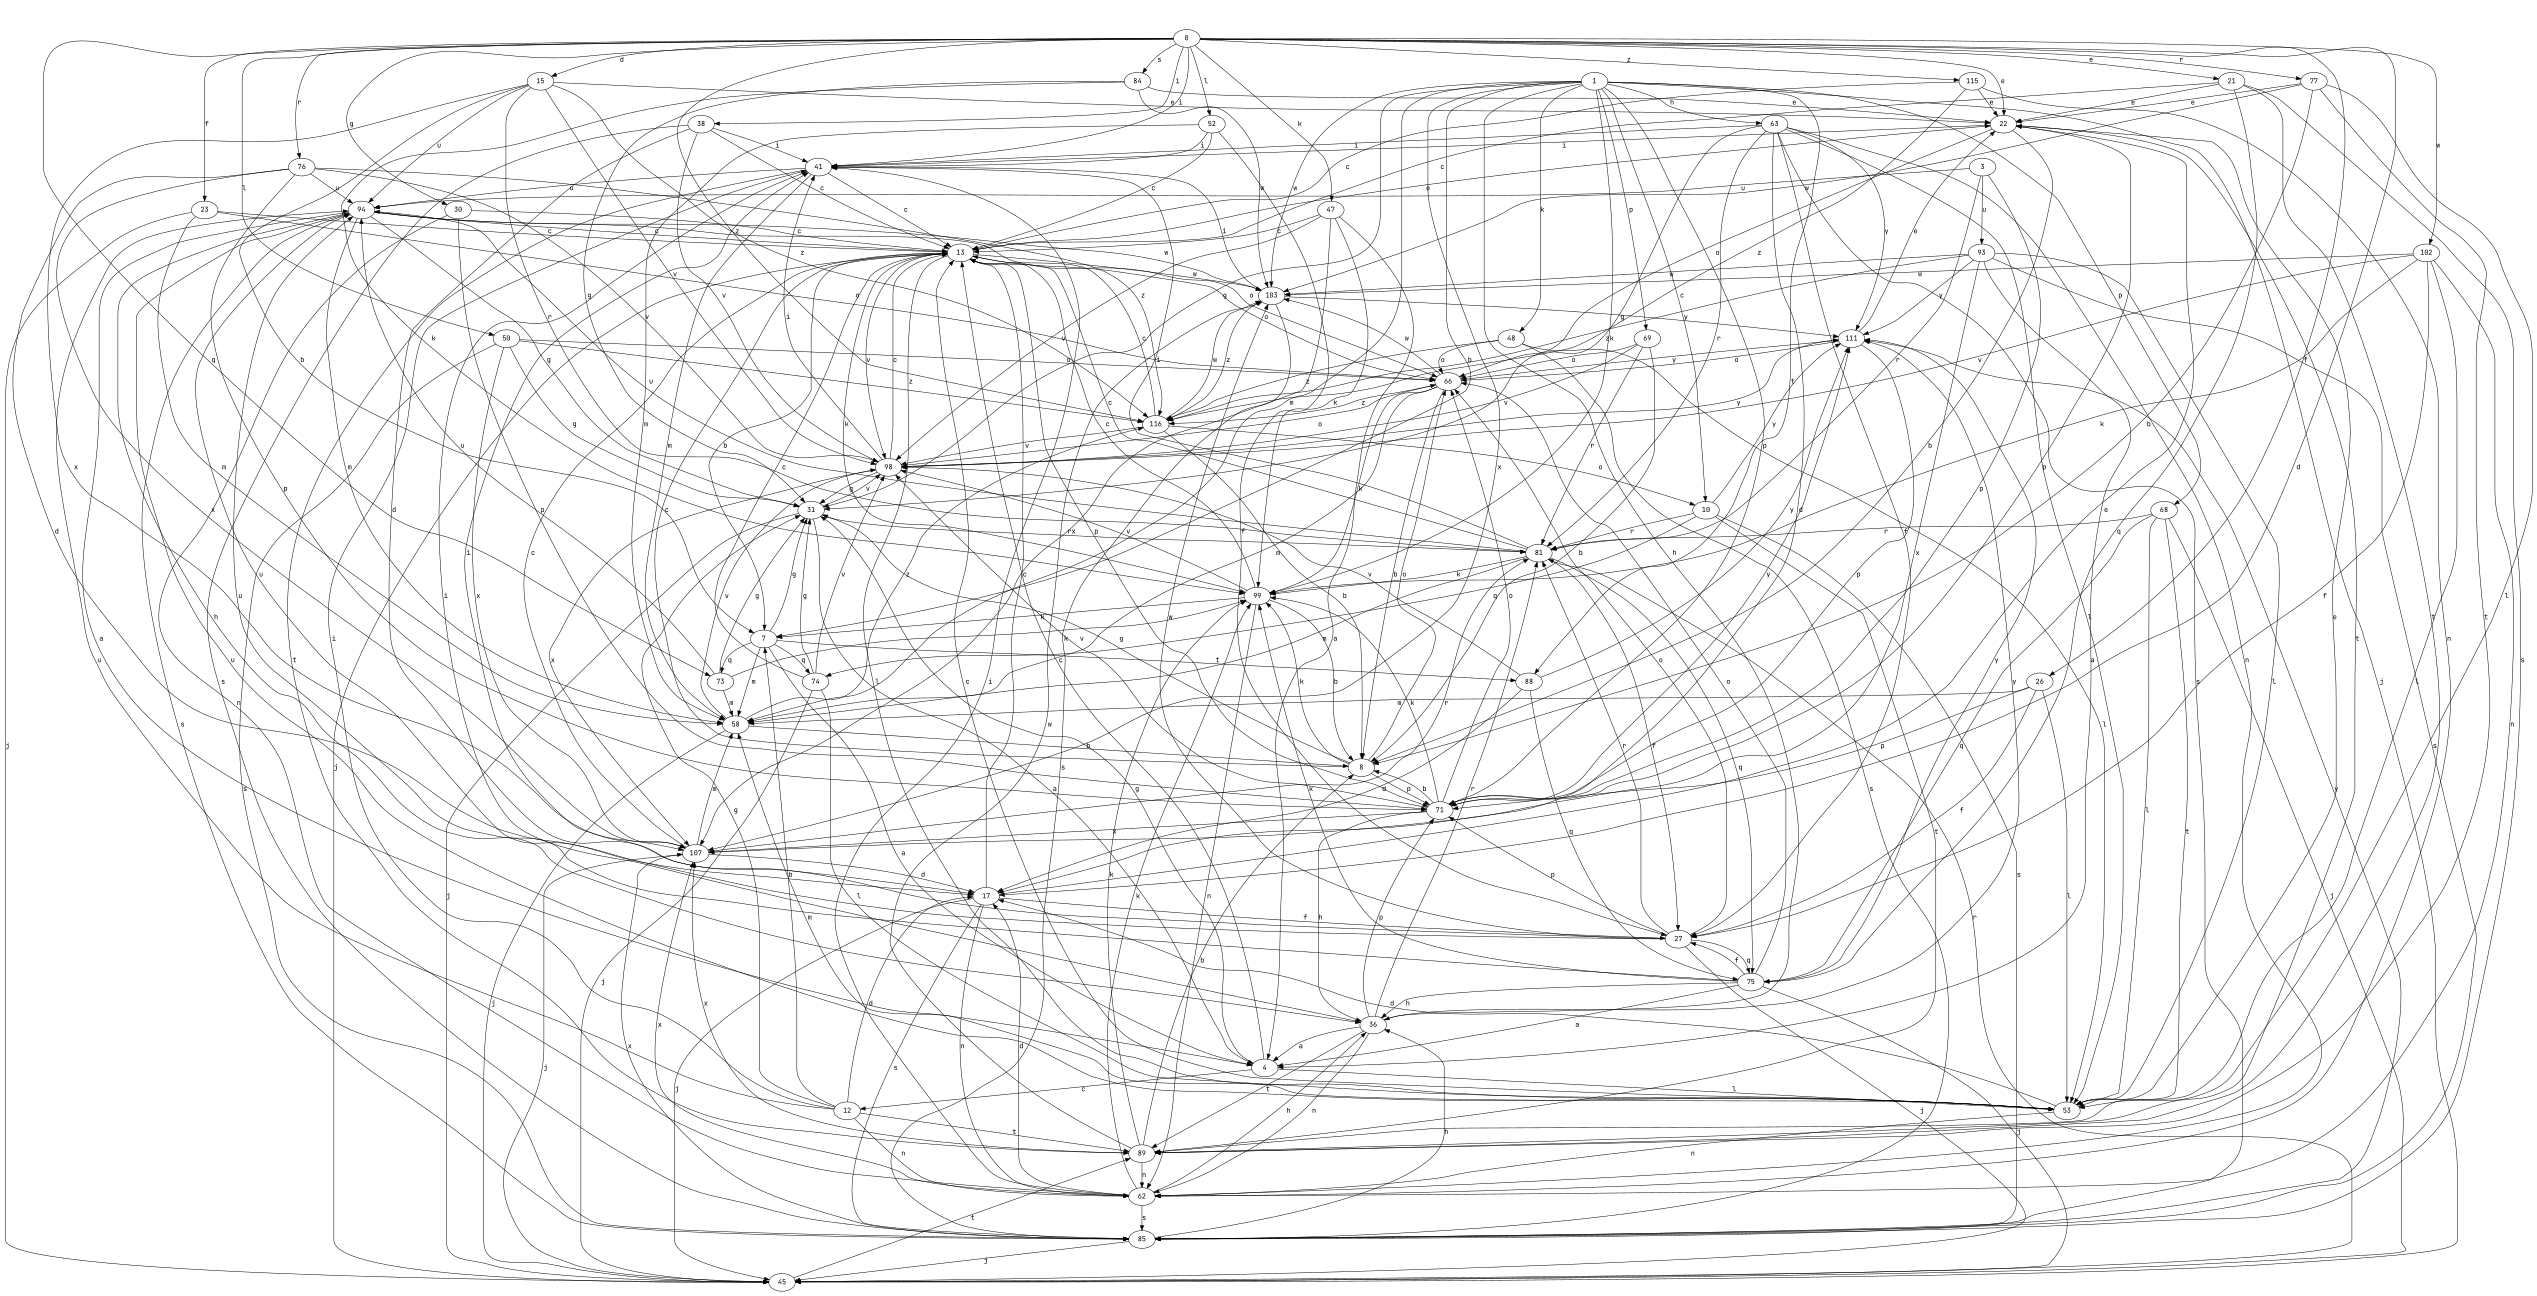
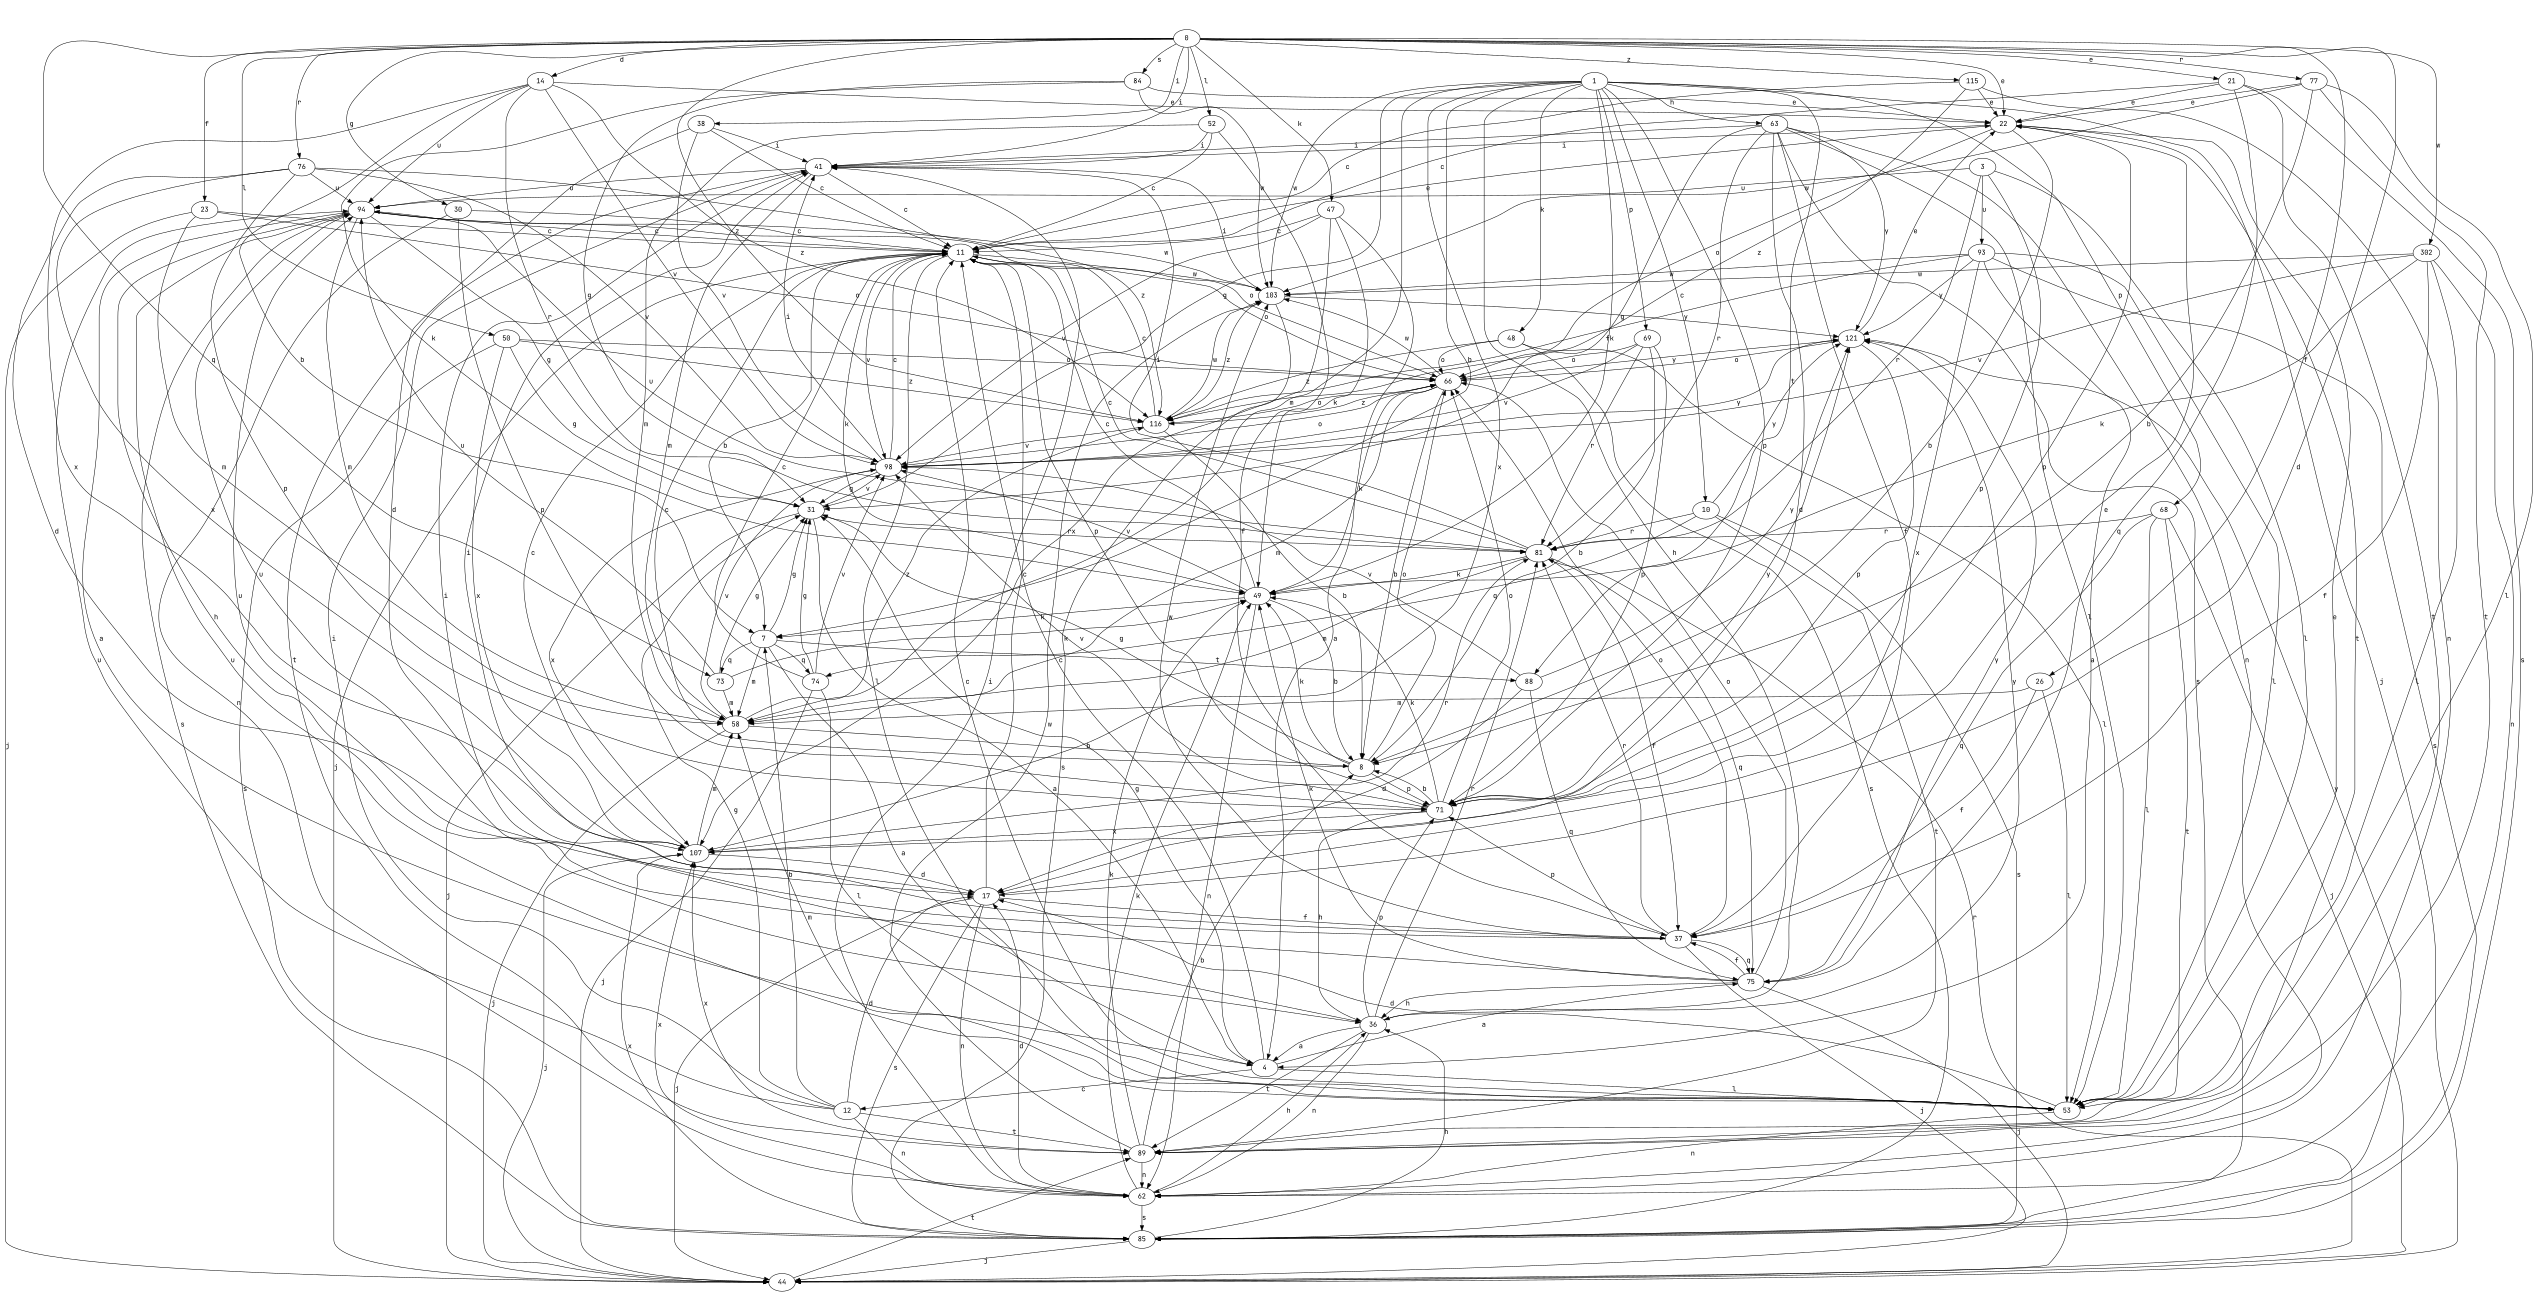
node "15": label "15" -> "14"
node "13": label "13" -> "11"
node "102": label "102" -> "302"
edge "93" -> "116": label "z" -> "f"
node "111": label "111" -> "121"
edge "116" -> "10": now "116" -> "66"
node "99": label "99" -> "49"
edge "3" -> "53": added, label "l"
edge "26" -> "71": now "69" -> "71"
edge "38" -> "85": removed, label "s"
node "27": label "27" -> "37"
edge "75" -> "4": reversed
node "45": label "45" -> "44"
